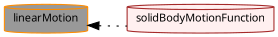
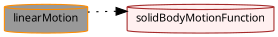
edge "solidBodyMotionFunction" -> "linearMotion": reversed
